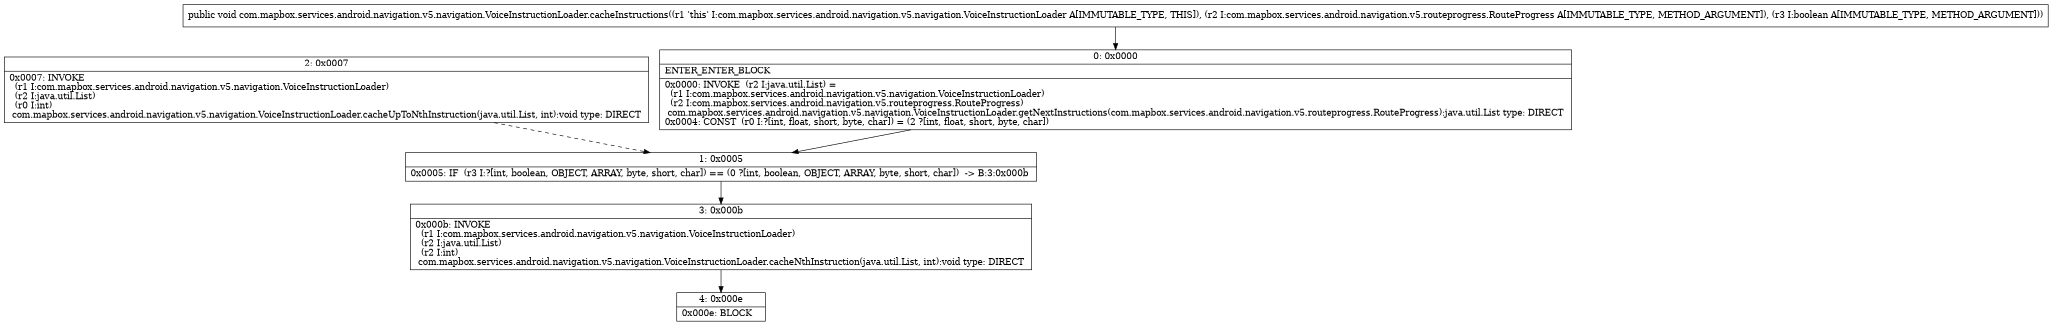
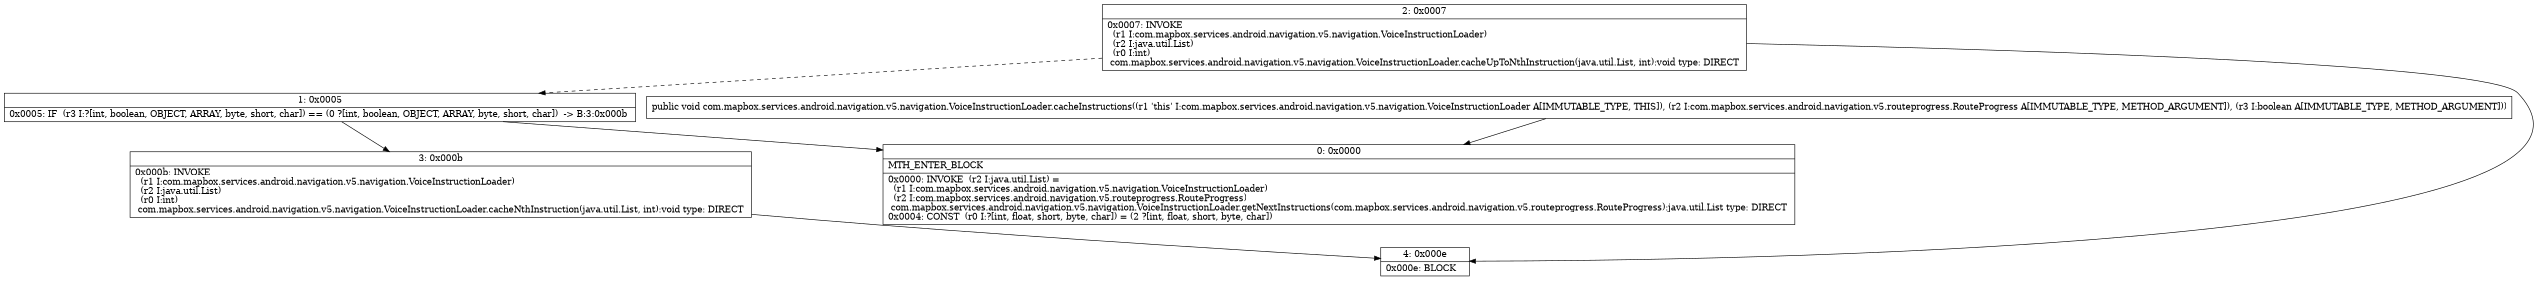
node "0: 0x0000": text "ENTER_ENTER_BLOCK" -> "MTH_ENTER_BLOCK"
edge "0: 0x0000" -> "1: 0x0005": reversed
edge "2: 0x0007" -> "4: 0x000e": added
node "3: 0x000b": text "(r2 I:int)" -> "(r0 I:int)"
